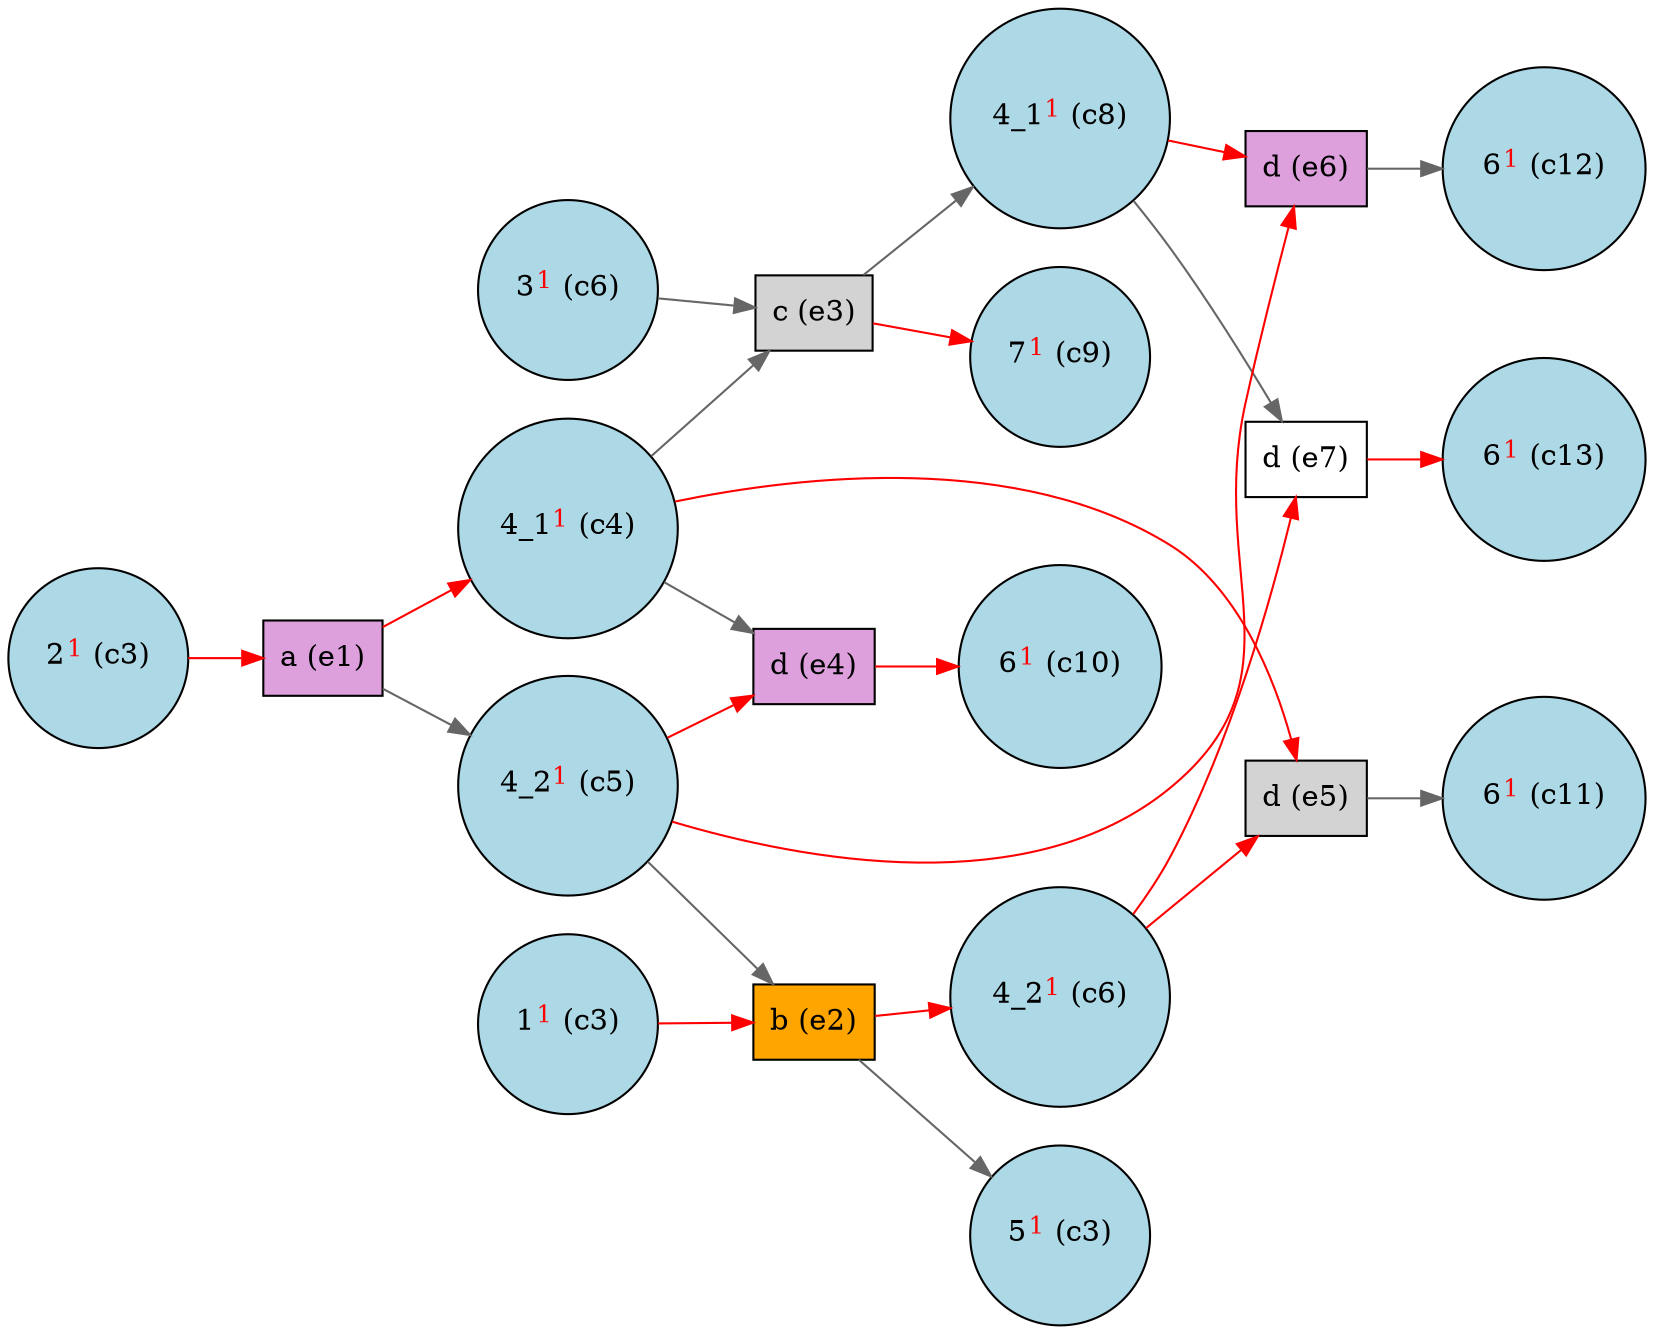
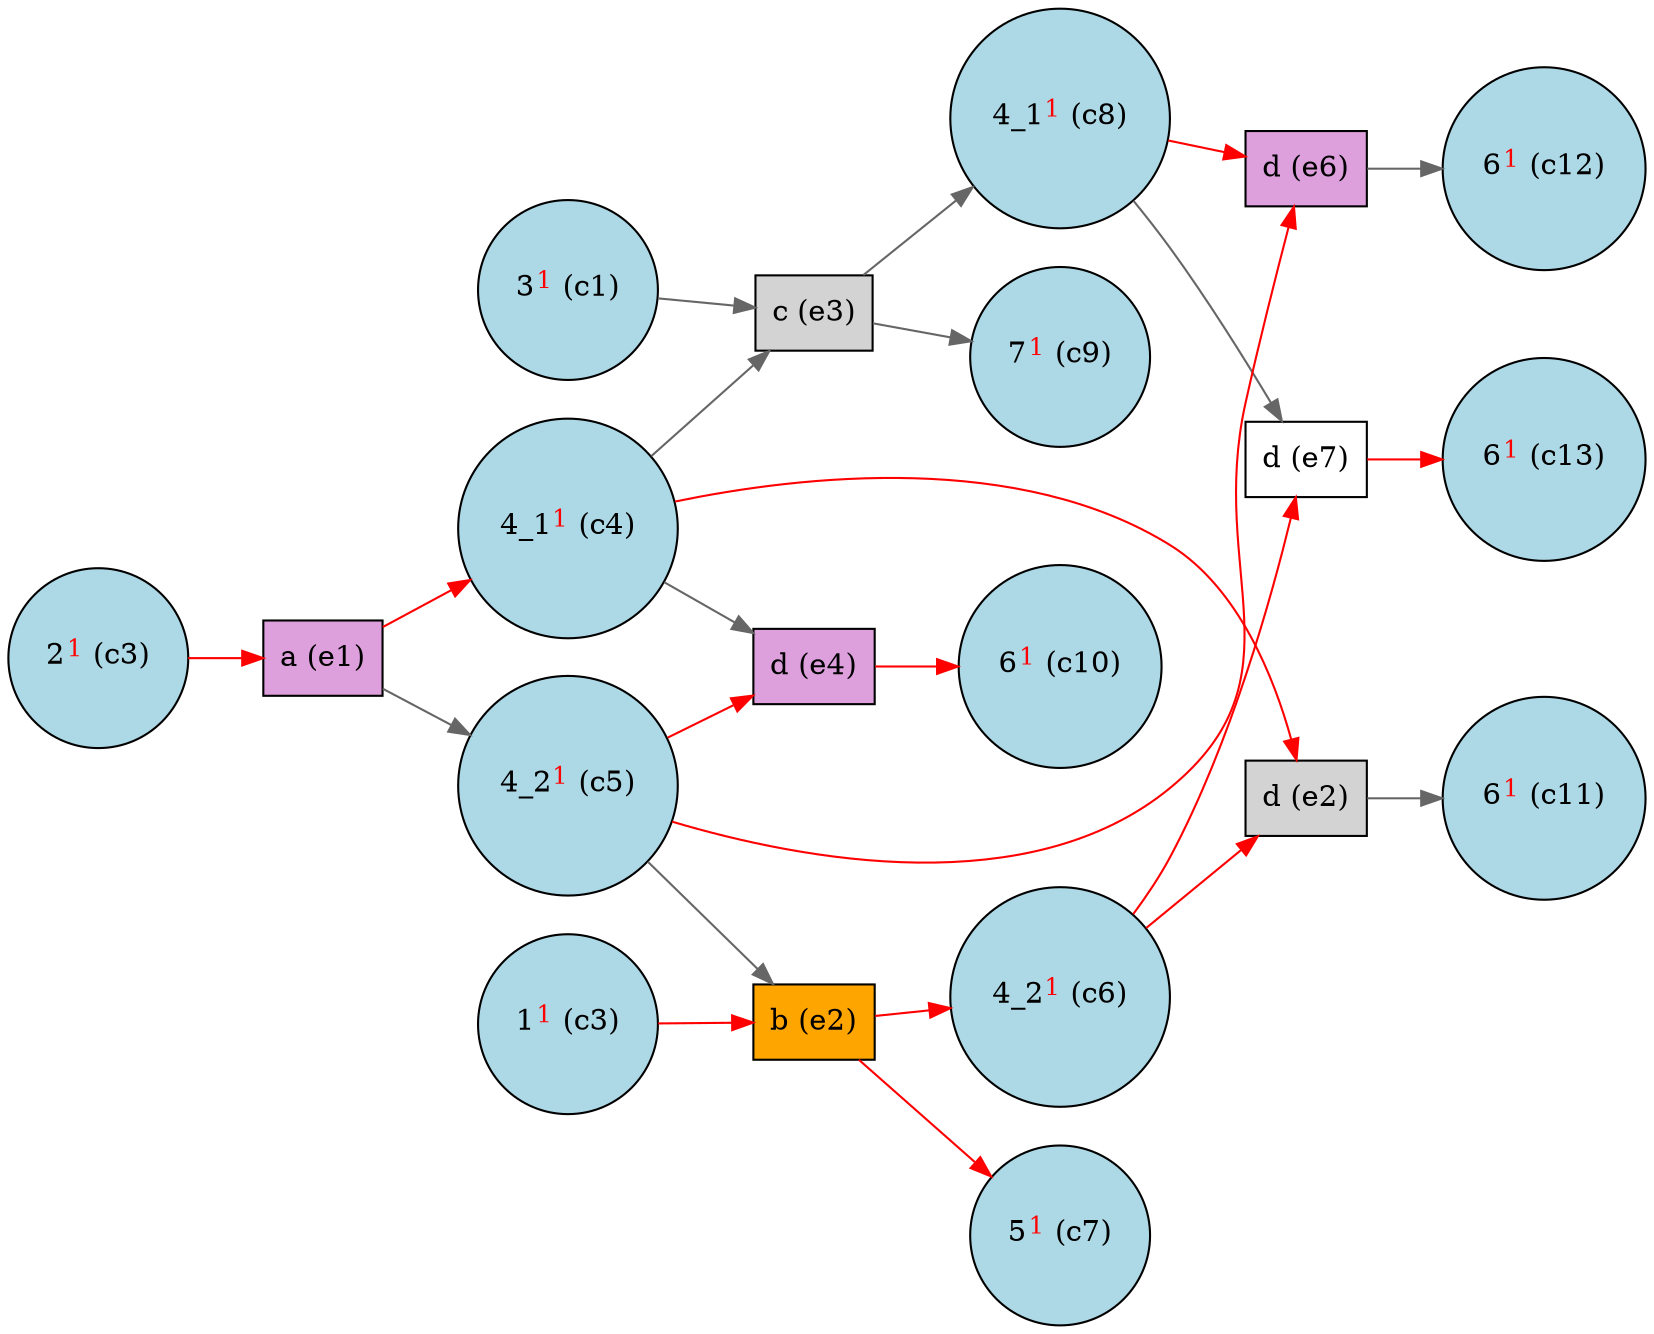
node "3": text "(c6)" -> "(c1)"
edge "c (e3)" -> "7": color red -> gray40
node "d (e5)": label "d (e5)" -> "d (e2)"
edge "b (e2)" -> "5": color gray40 -> red
node "5": text "(c3)" -> "(c7)"
